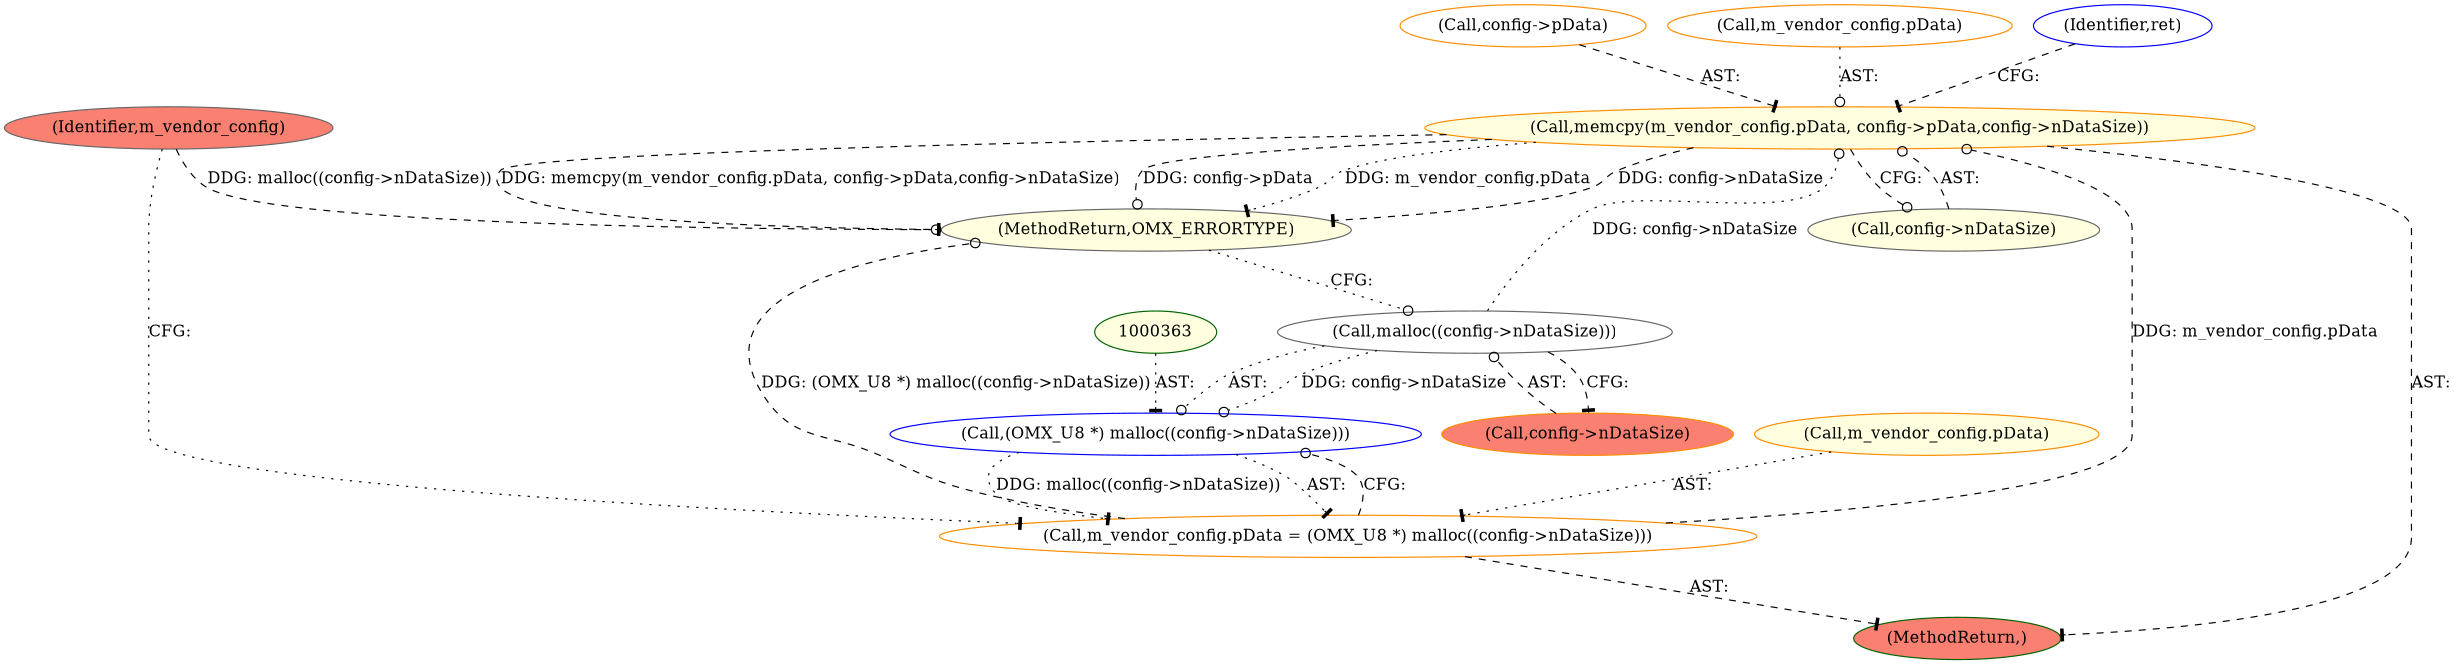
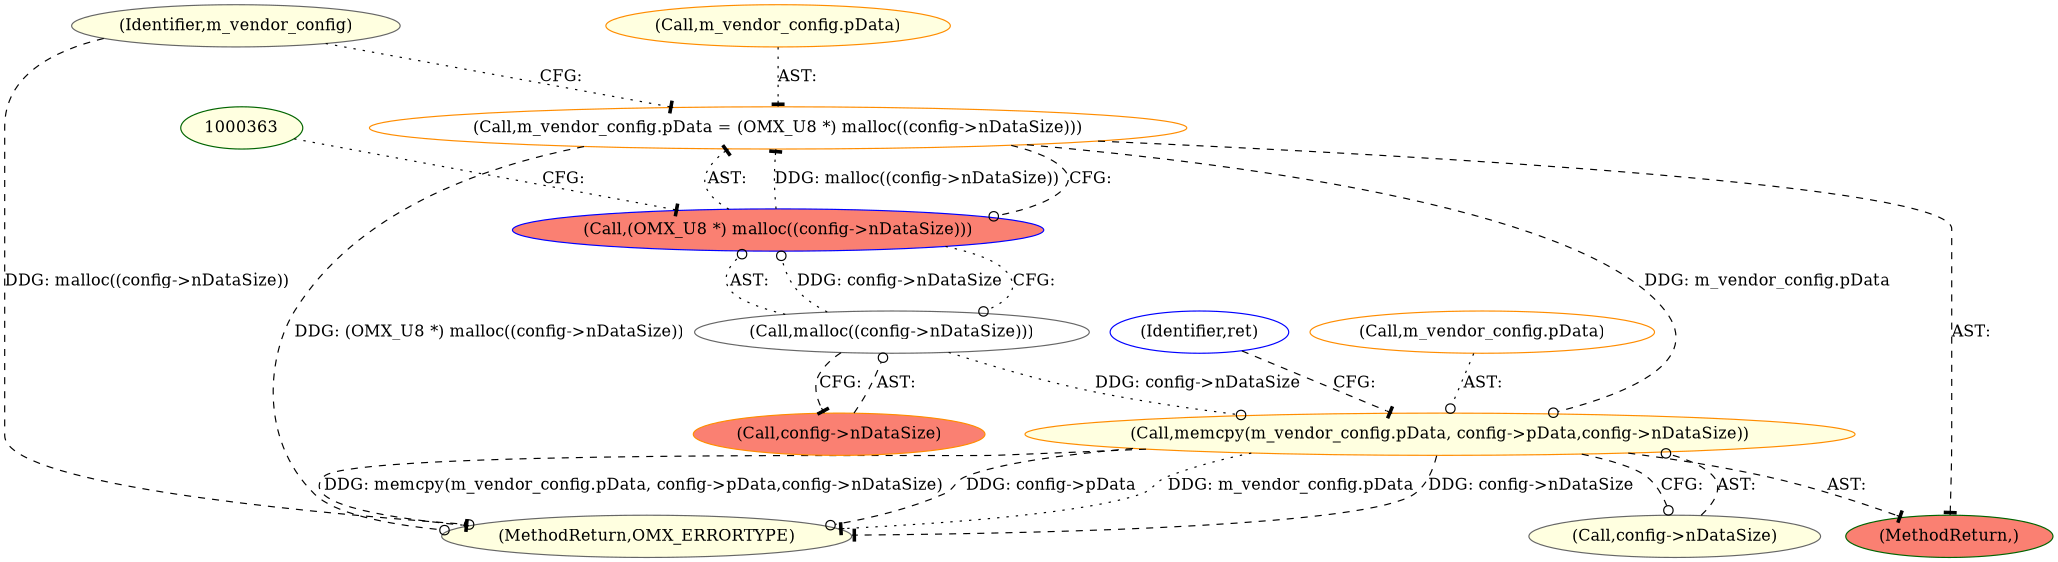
node "(Call,config->pData)": removed
node "(Identifier,m_vendor_config)": fillcolor salmon -> lightyellow
edge "(MethodReturn,OMX_ERRORTYPE)" -> "(Call,malloc((config->nDataSize)))": now "(Call,(OMX_U8 *) malloc((config->nDataSize)))" -> "(Call,malloc((config->nDataSize)))"
edge "1000363" -> "(Call,(OMX_U8 *) malloc((config->nDataSize)))": label "AST: " -> "CFG: "
node "(Call,(OMX_U8 *) malloc((config->nDataSize)))": fillcolor white -> salmon
